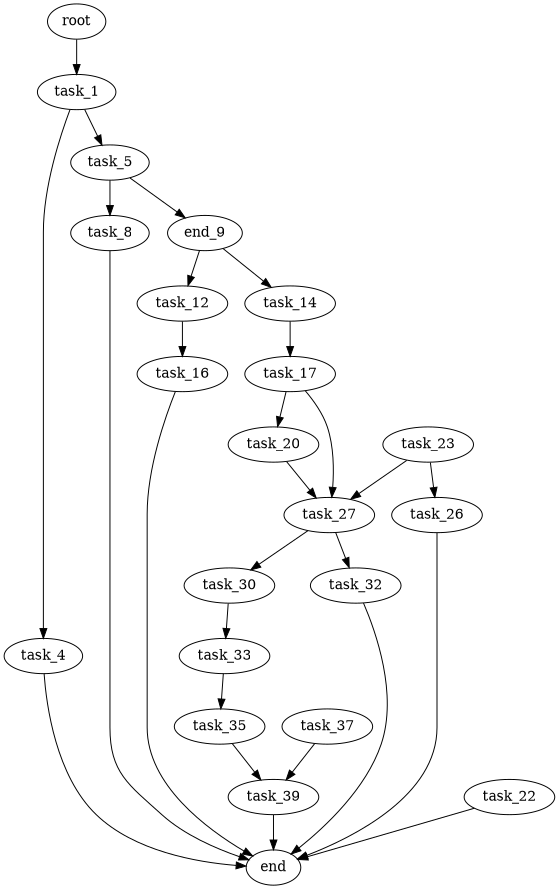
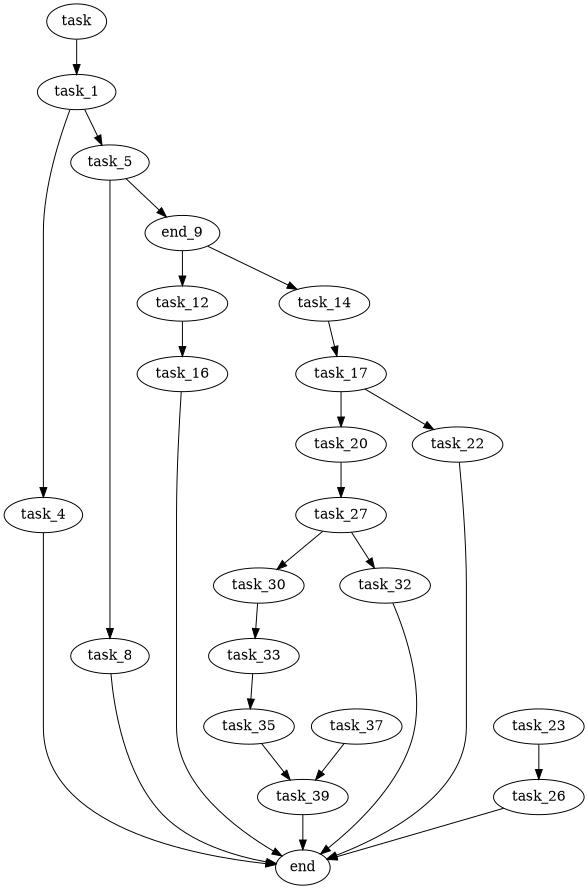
node "root": label "root" -> "task"
edge "task_17" -> "task_27": now "task_17" -> "task_22"
edge "task_23" -> "task_27": removed
